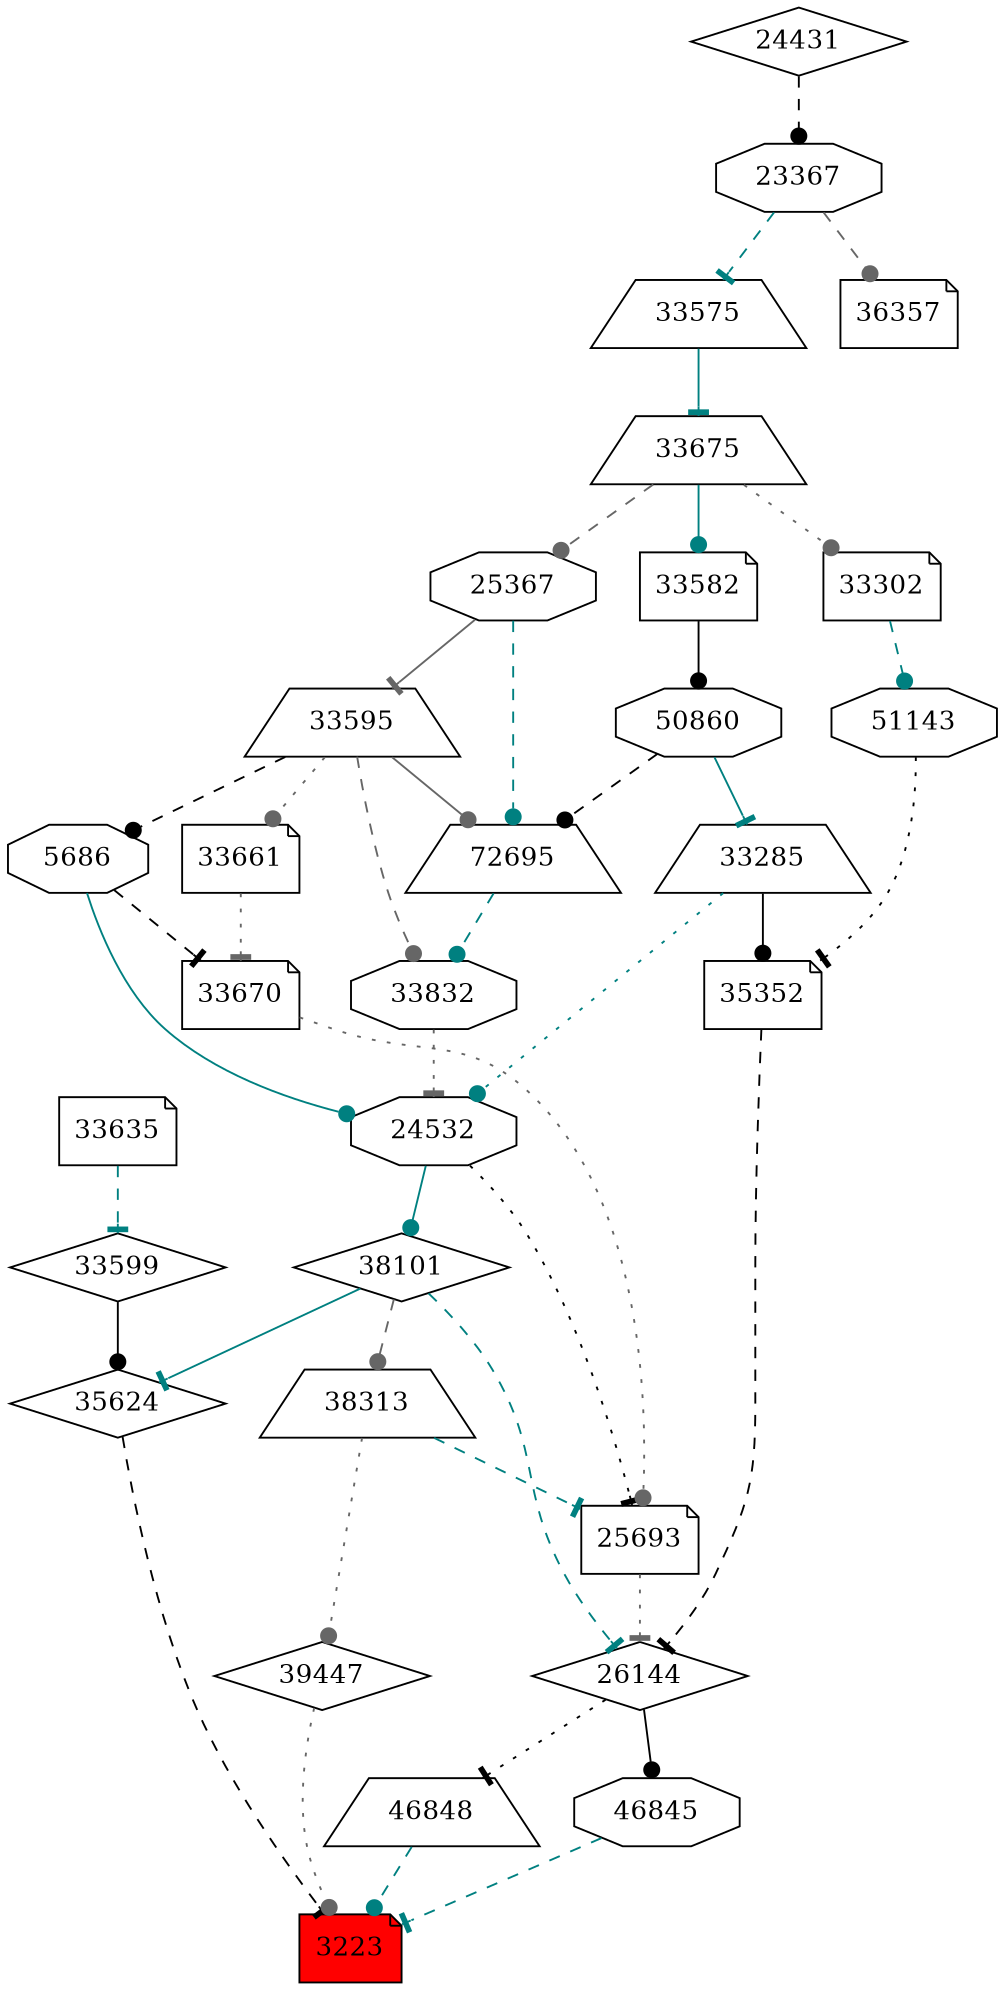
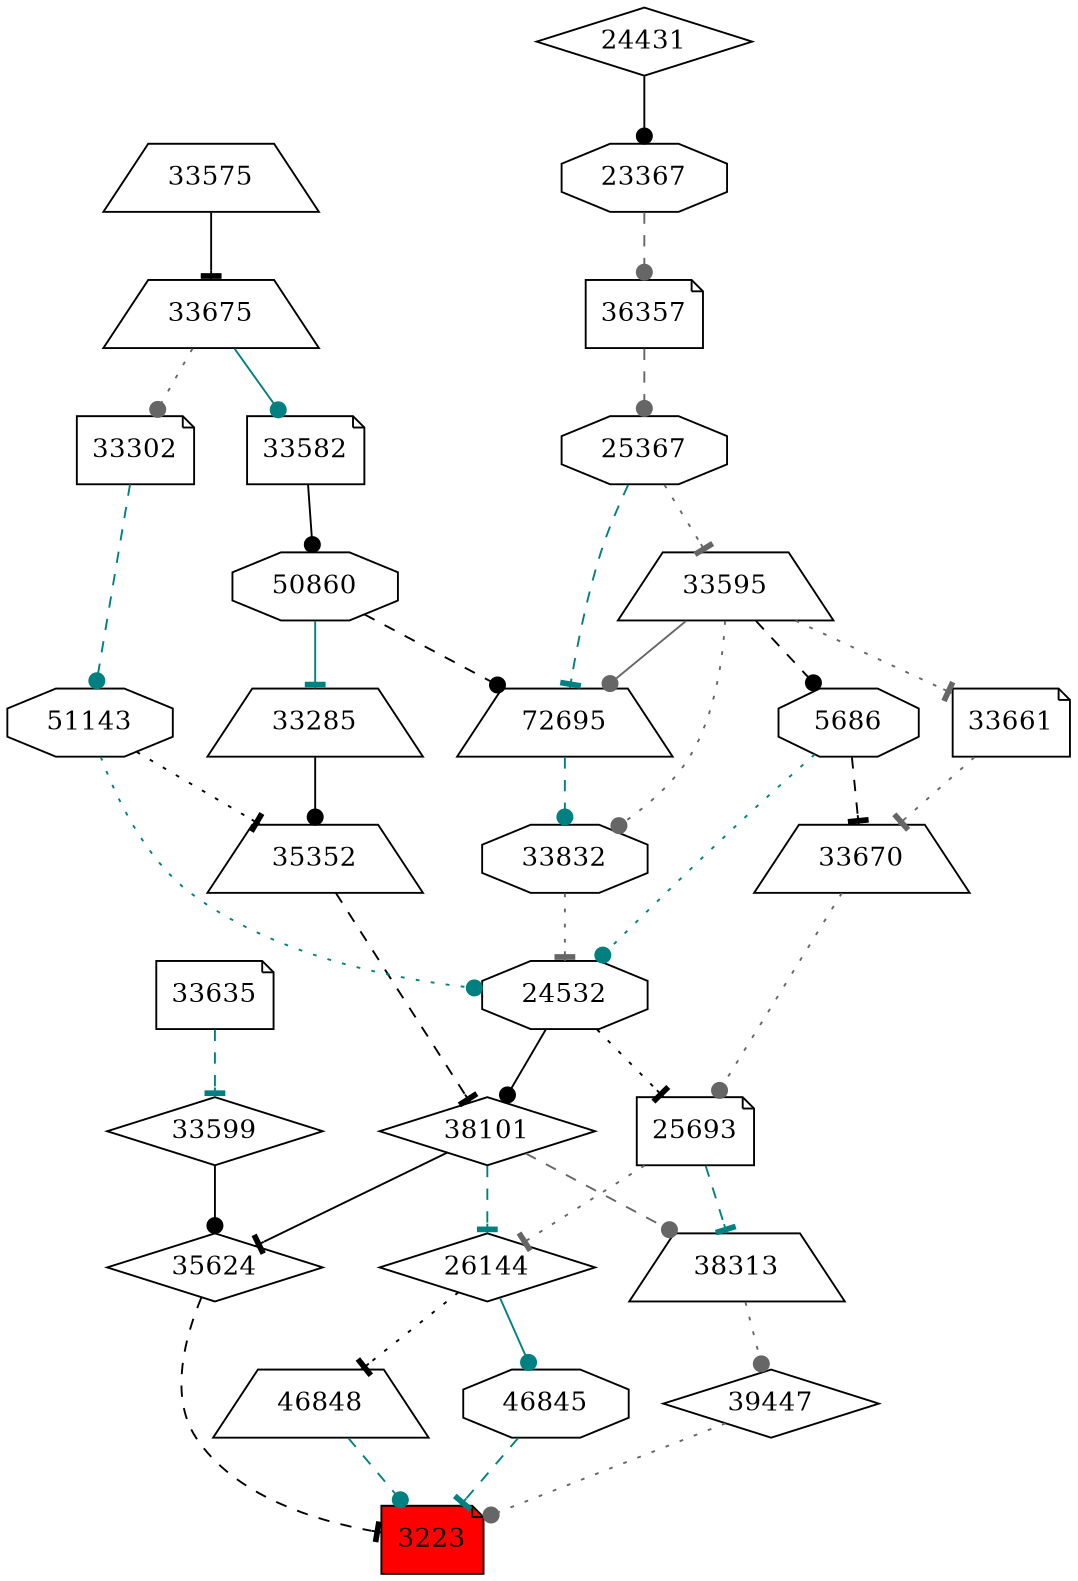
edge "24431" -> "23367": style dashed -> solid
edge "23367" -> "33575": removed
edge "33575" -> "33675": color teal -> black
edge "33675" -> "25367": now "36357" -> "25367"
edge "25367" -> "33595": style solid -> dotted
edge "25367" -> "72695": arrowhead dot -> tee
edge "33595" -> "33661": arrowhead dot -> tee
edge "33595" -> "33832": style dashed -> dotted
edge "33285" -> "24532": now "51143" -> "24532"
node "33670": shape note -> trapezium
node "35352": shape note -> trapezium
edge "5686" -> "24532": style solid -> dotted
edge "24532" -> "38101": color teal -> black
edge "38101" -> "35624": color teal -> black
edge "35352" -> "26144": now "35352" -> "38101"
edge "38313" -> "25693": reversed
edge "26144" -> "46845": color black -> teal
